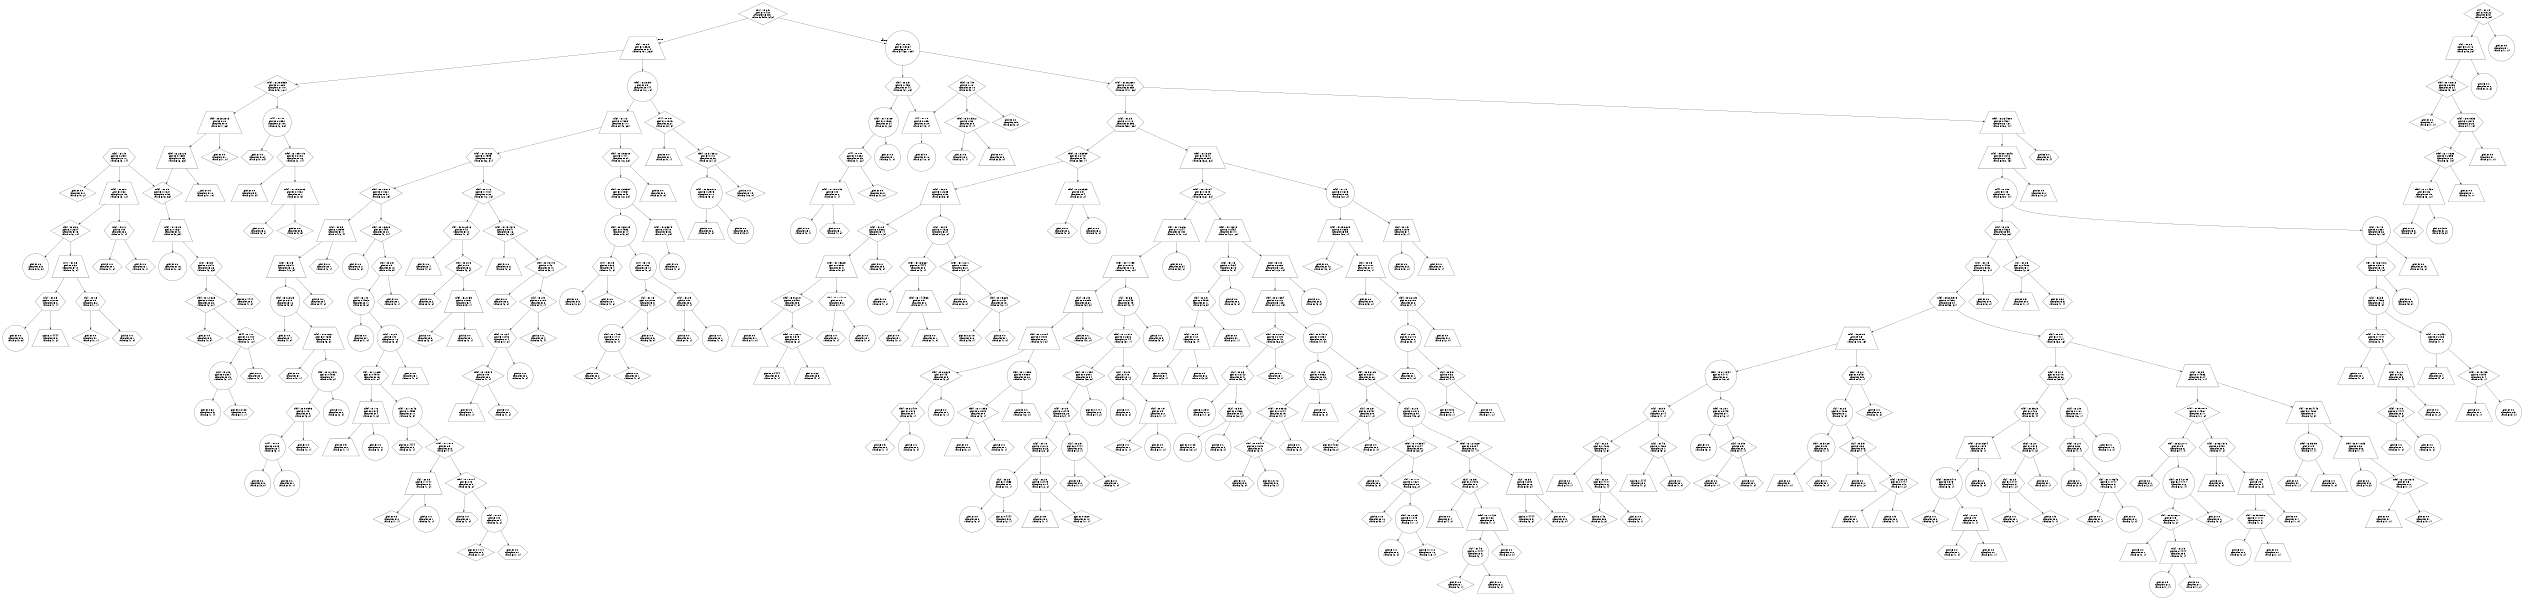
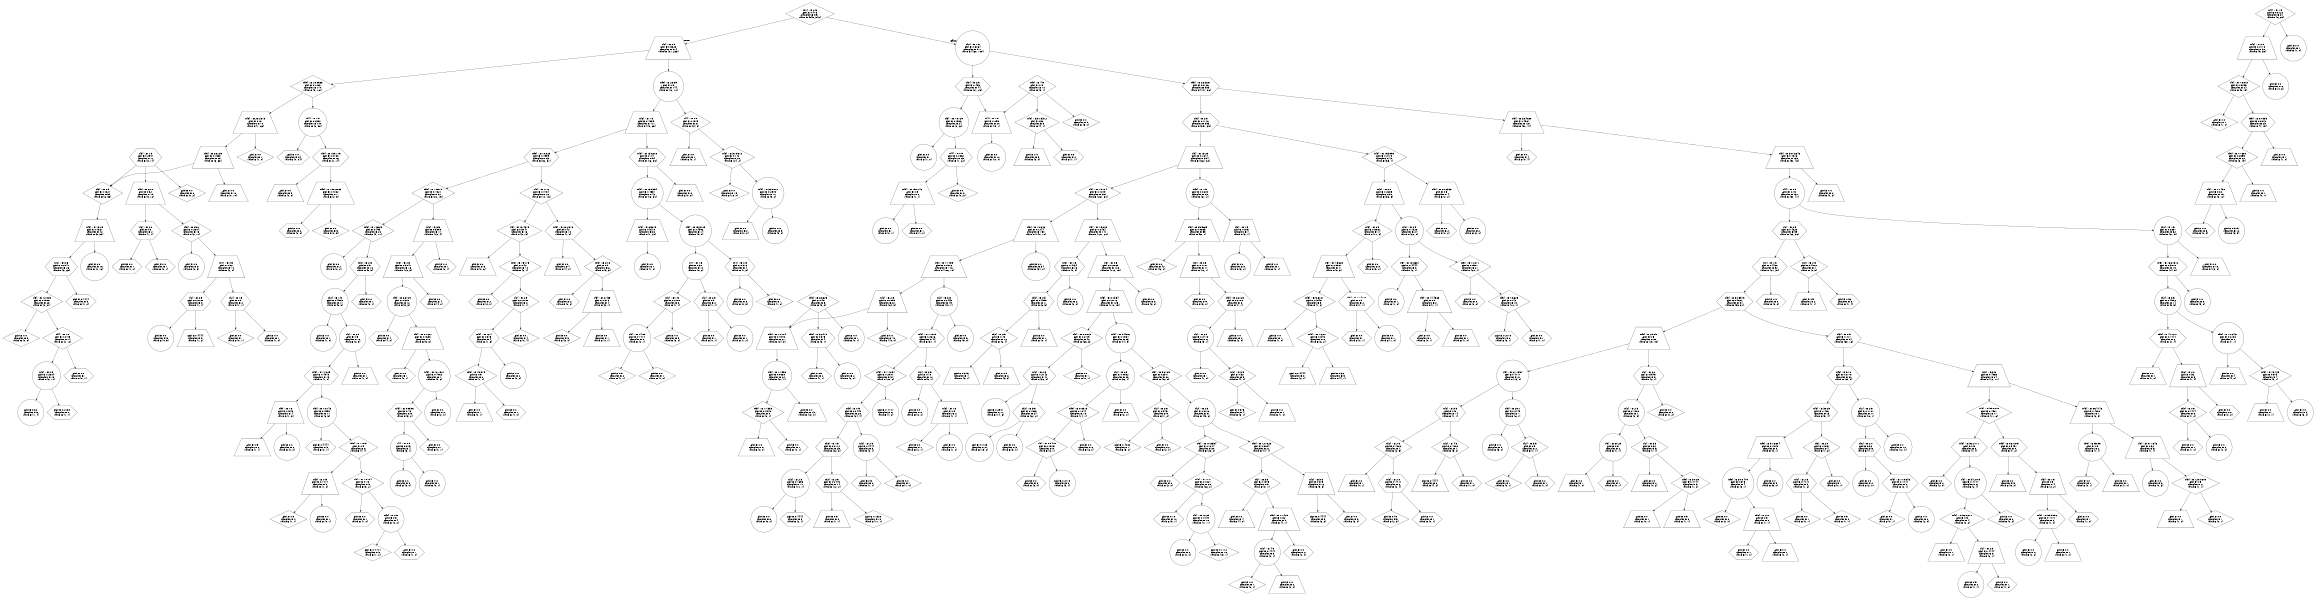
node "X[2] <= 2.5 gini = 0.48 samples = 10 value = [6, 4]": shape trapezium -> diamond
edge "X[5] <= 7.0104 gini = 0.1975 samples = 27 value = [24, 3]" -> "X[5] <= 6.8625 gini = 0.48 samples = 5 value = [3, 2]": reversed
